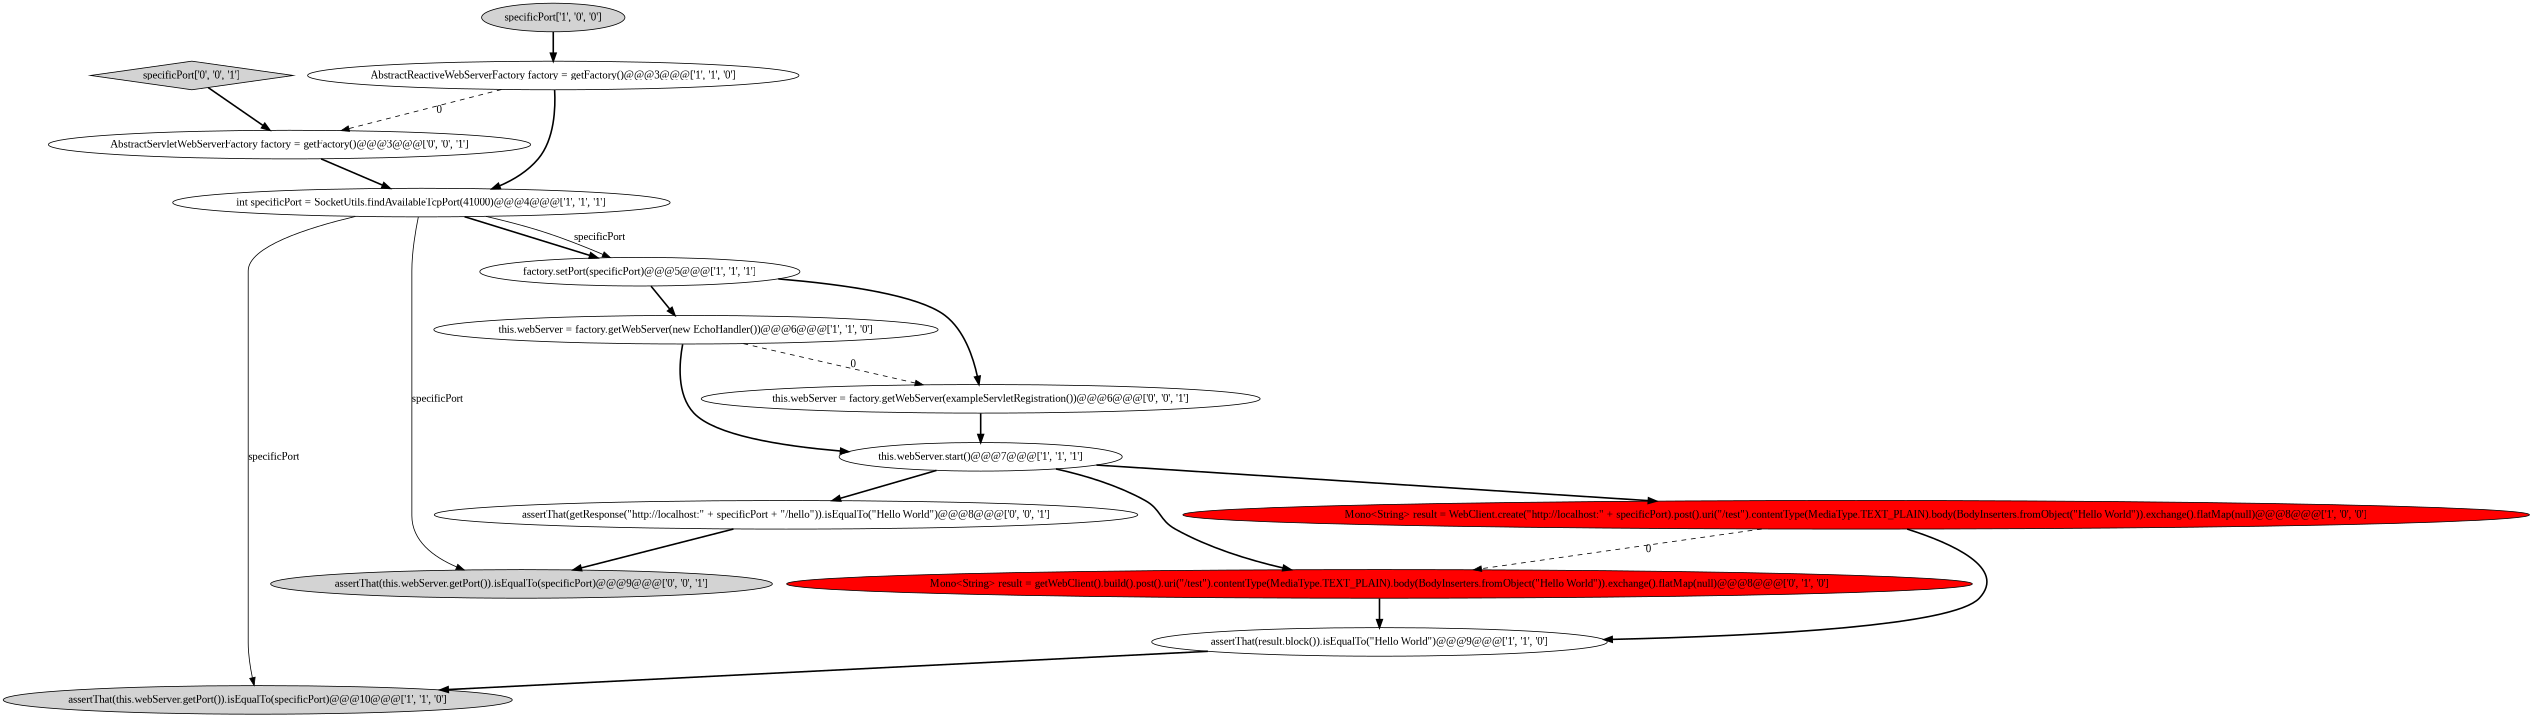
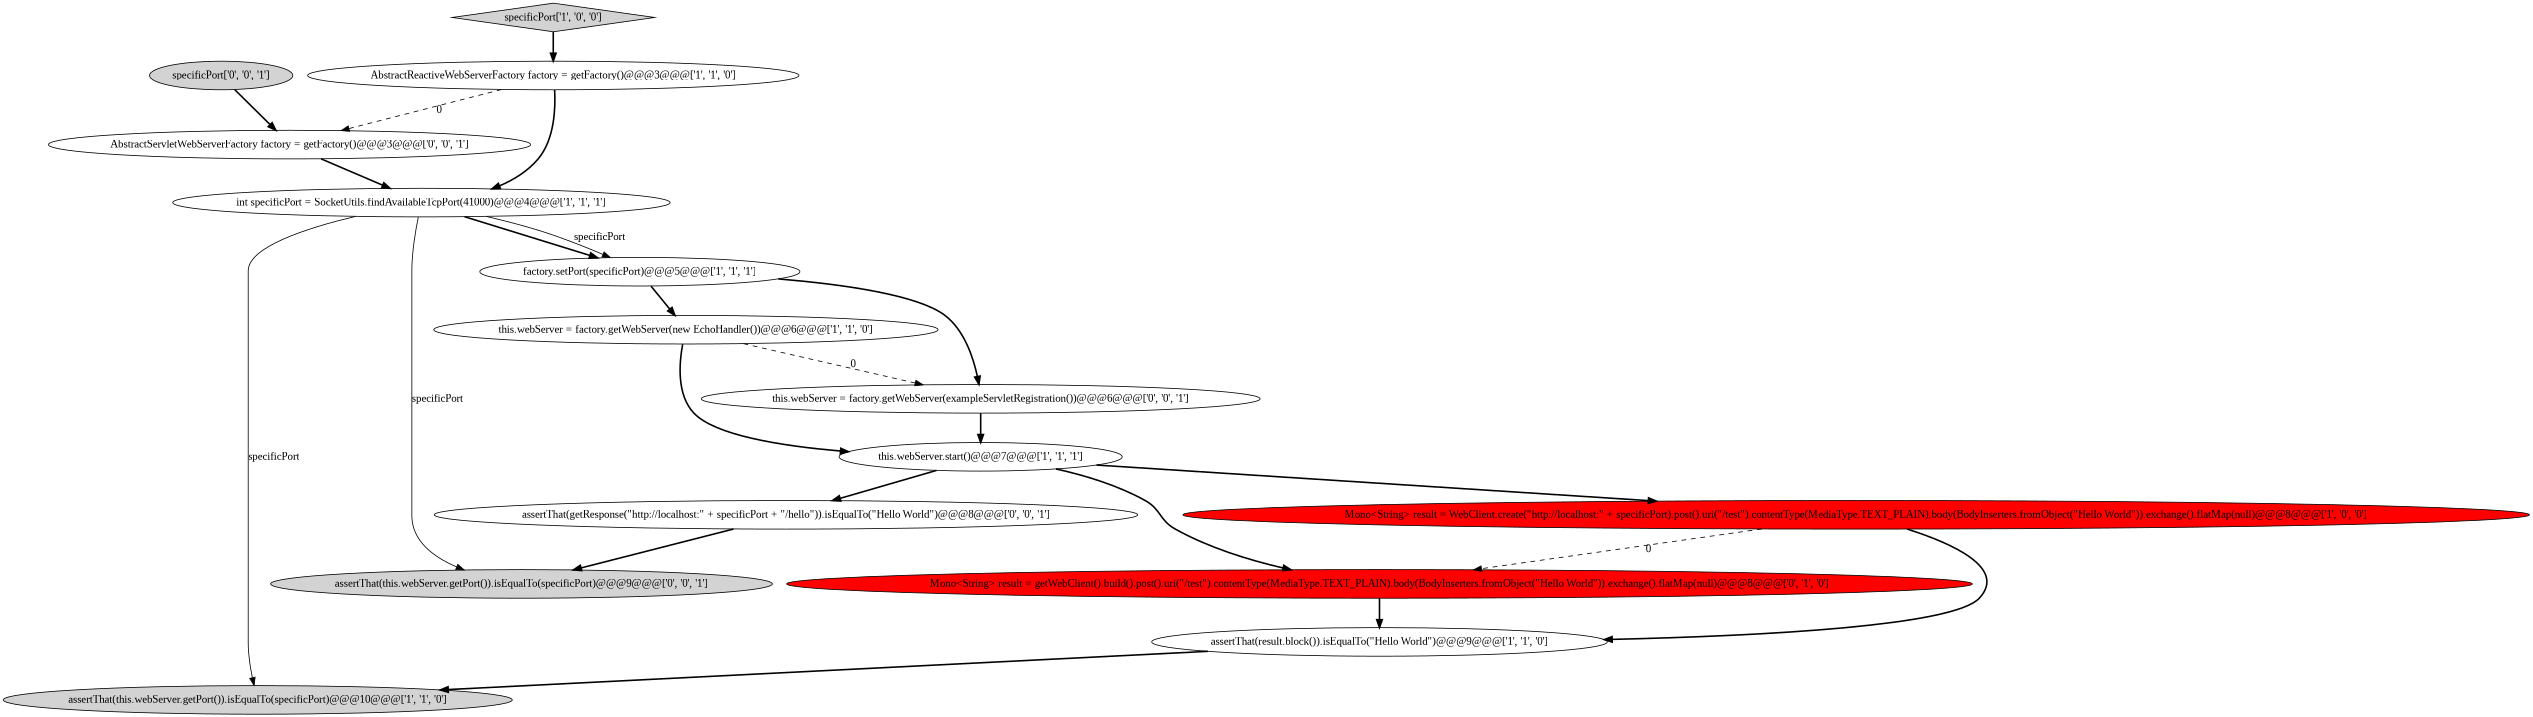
node "specificPort['1', '0', '0']": shape ellipse -> diamond
node "specificPort['0', '0', '1']": shape diamond -> ellipse
